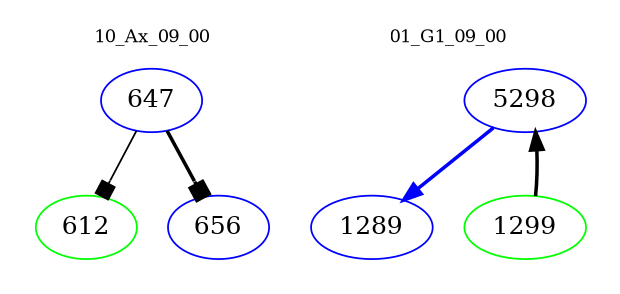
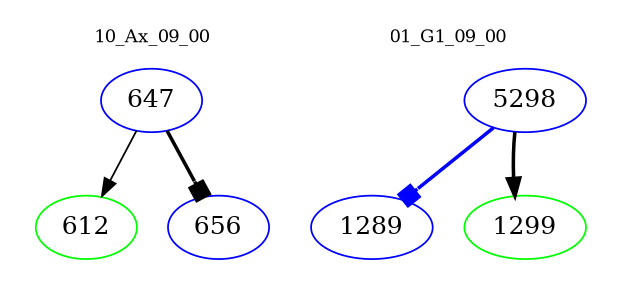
edge "647" -> "612": arrowhead box -> normal
edge "5298" -> "1289": arrowhead normal -> box
edge "1299" -> "5298": reversed
